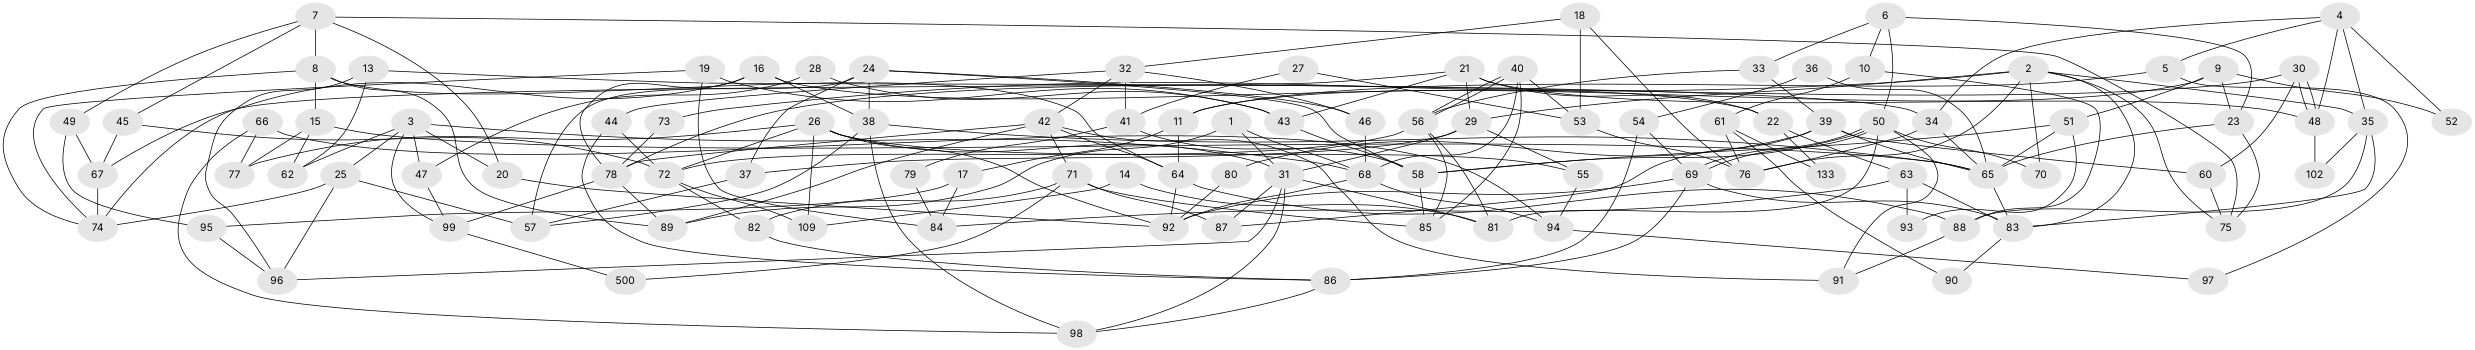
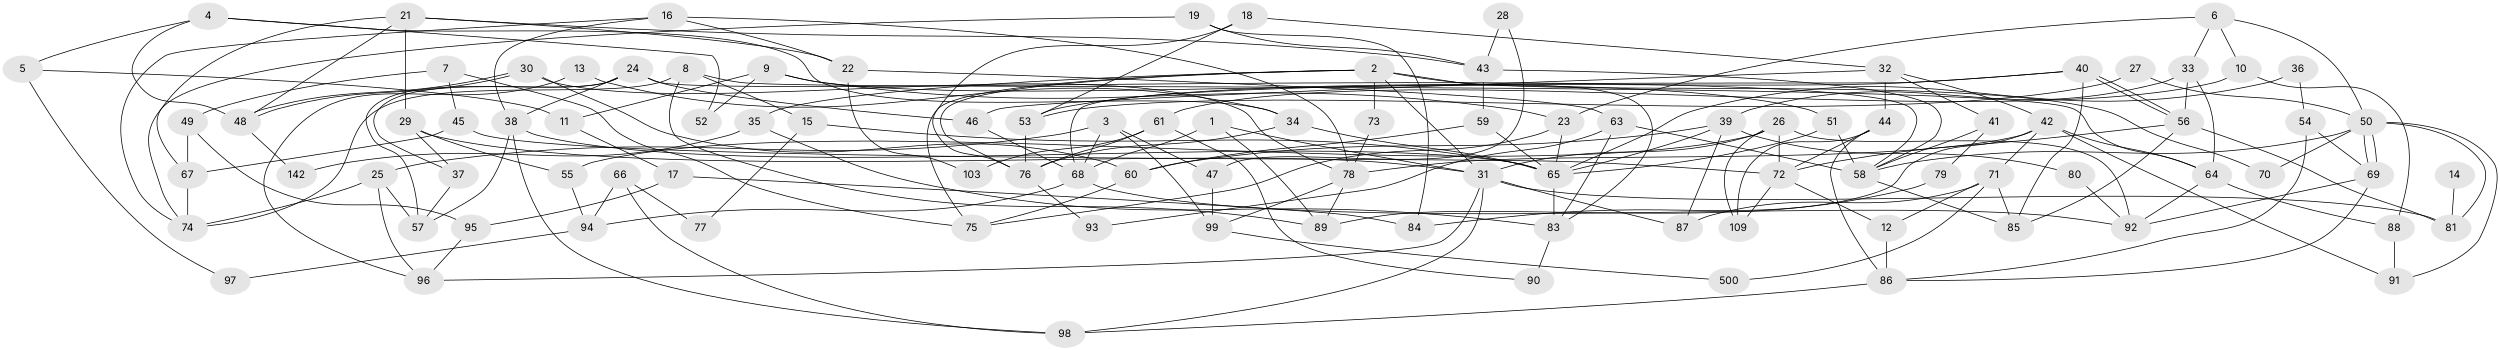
edge "7" -- "8": removed
edge "4" -- "35": removed
edge "2" -- "29": now "2" -- "31"
edge "27" -- "41": now "27" -- "50"
node "59": added
edge "26" -- "77": removed
edge "11" -- "64": now "33" -- "64"
node "62": removed
node "20": removed
node "133": label "133" -> "103"
node "102": label "102" -> "142"
edge "51" -- "93": now "76" -- "93"
edge "69" -- "83": removed
edge "14" -- "109": now "44" -- "109"
edge "63" -- "84": now "63" -- "58"
edge "35" -- "88": removed
node "82": label "82" -> "12"
